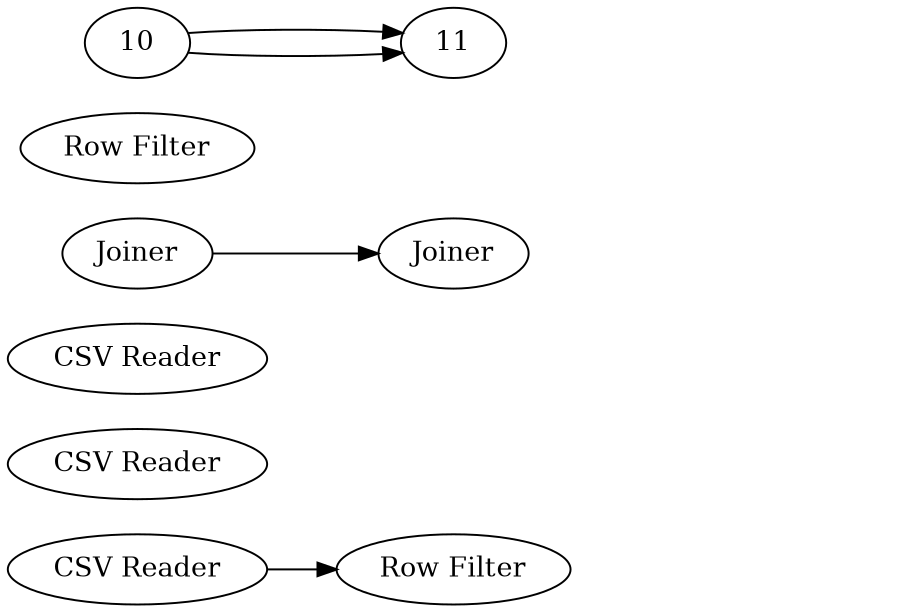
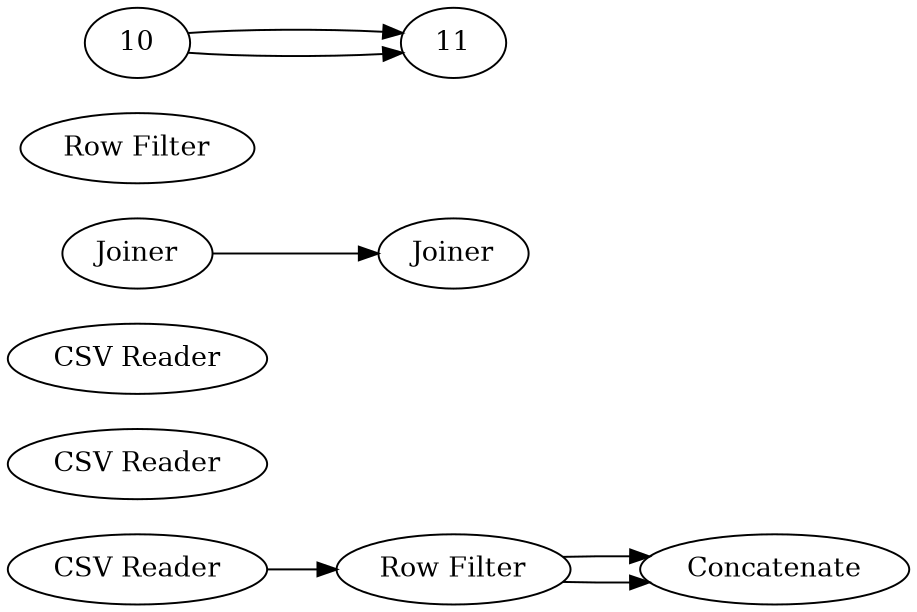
node "Concatenate": added
